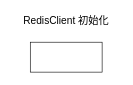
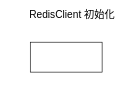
node "RedisClient 初始化": moved (66, 21) -> (72, 15)
